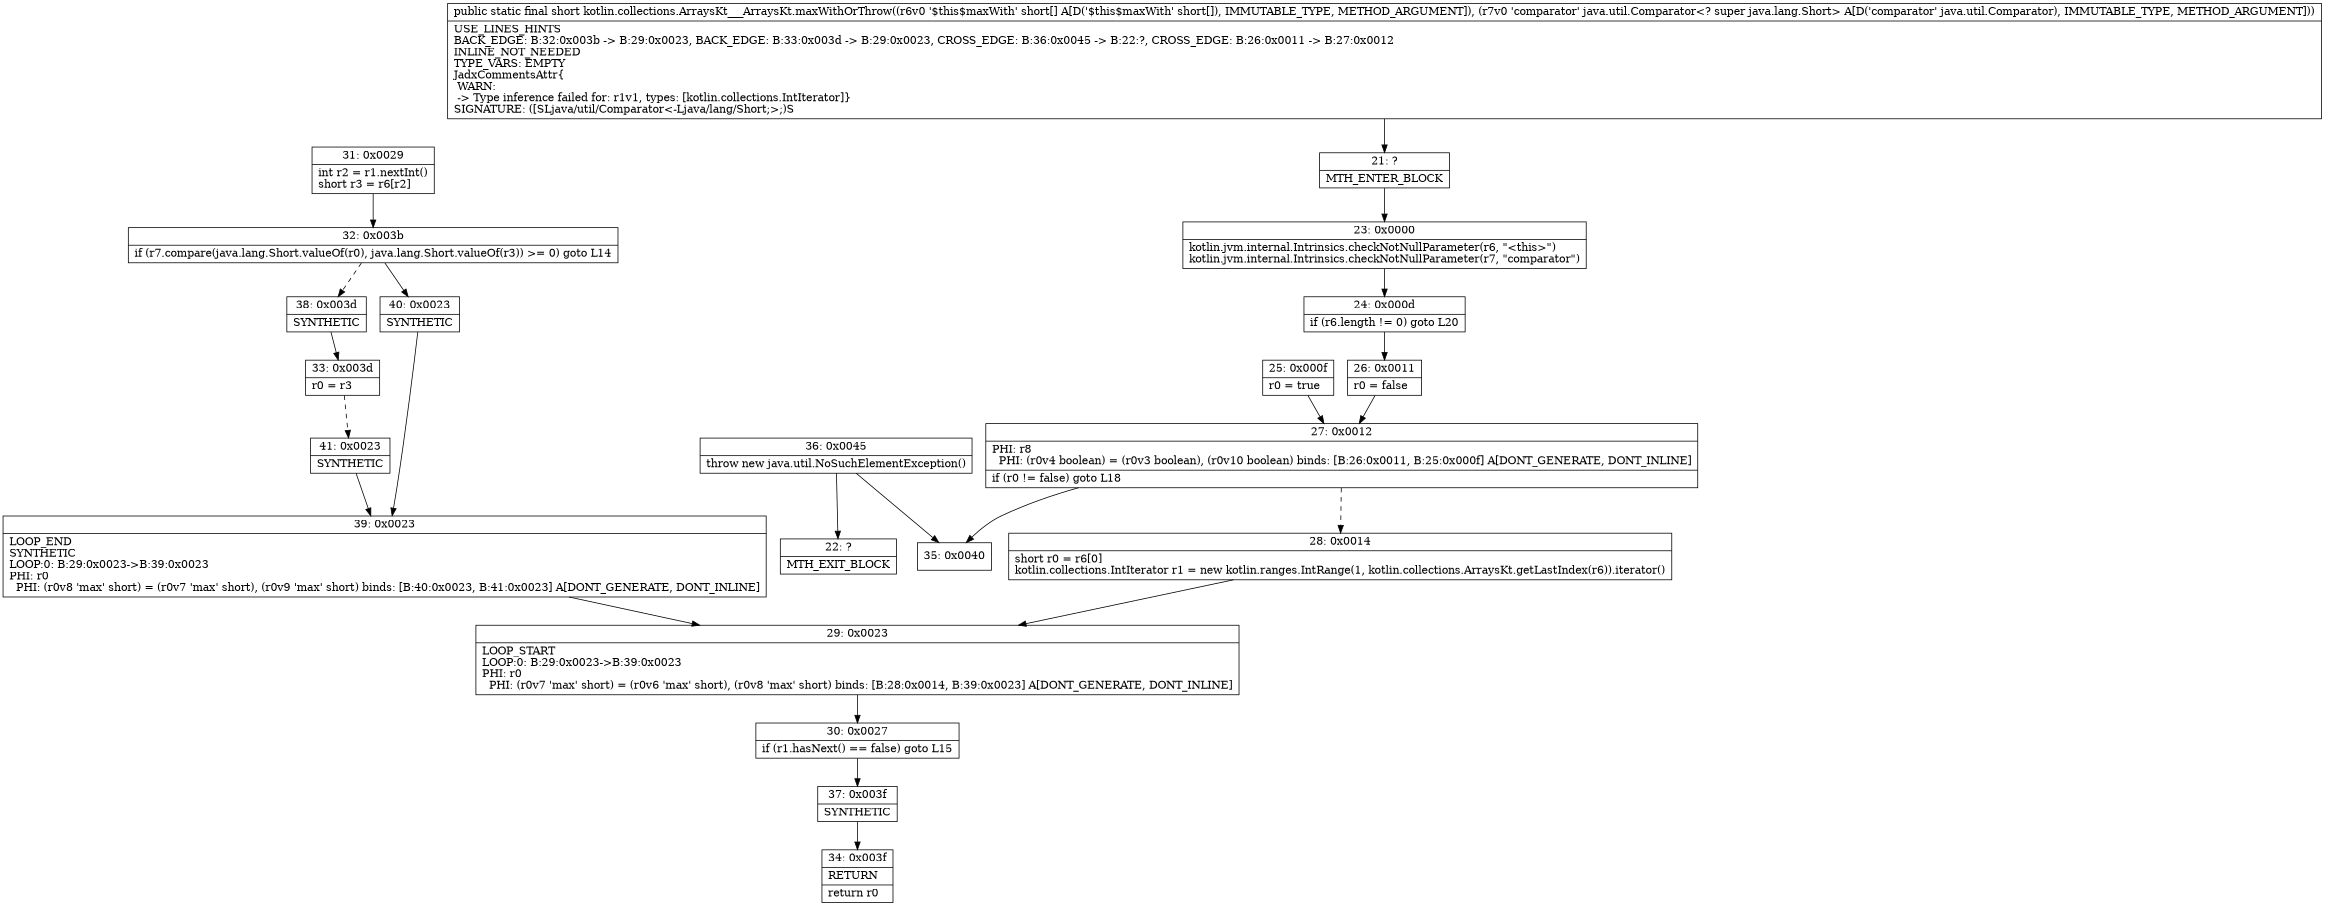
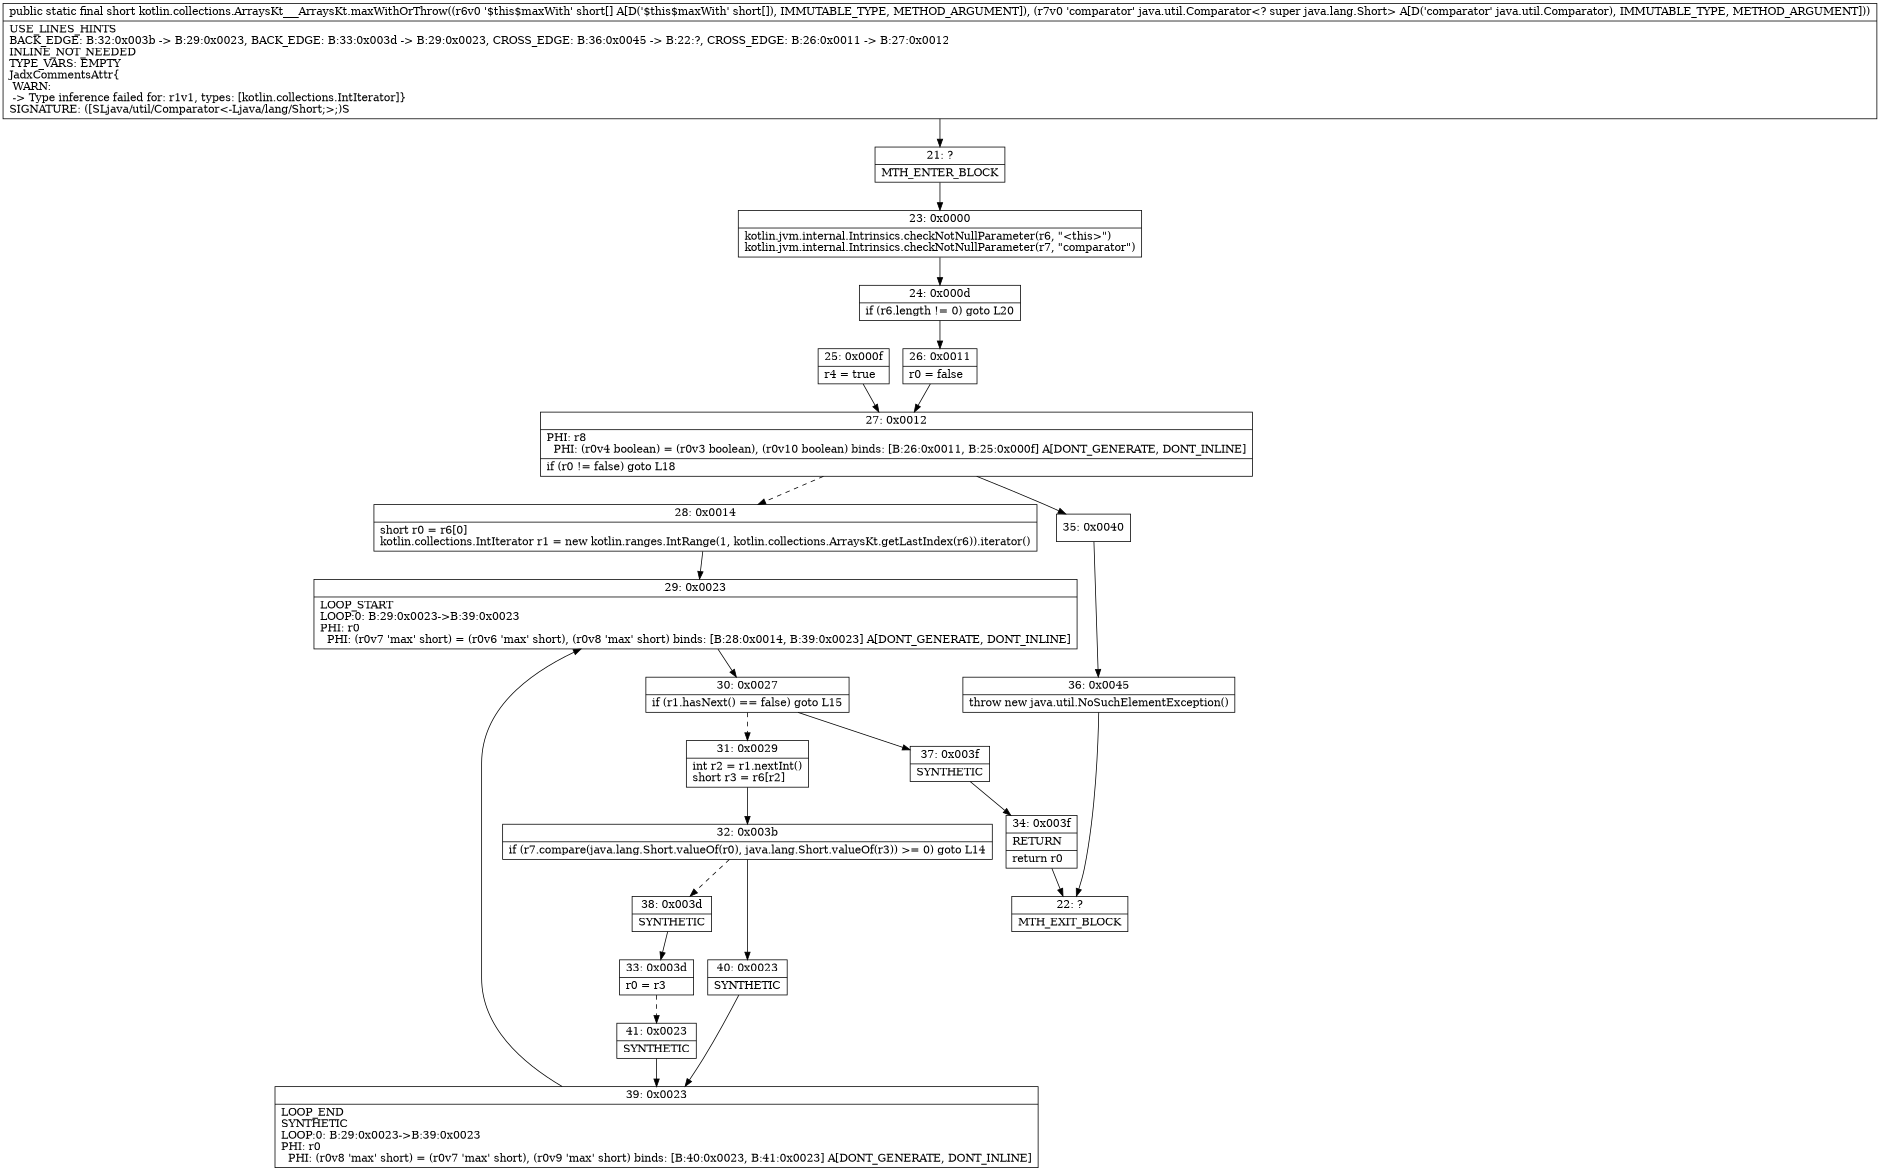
node "25: 0x000f": text "r0 = true" -> "r4 = true"
edge "36: 0x0045" -> "35: 0x0040": reversed
edge "30: 0x0027" -> "31: 0x0029": added
edge "34: 0x003f" -> "22: ?": added
